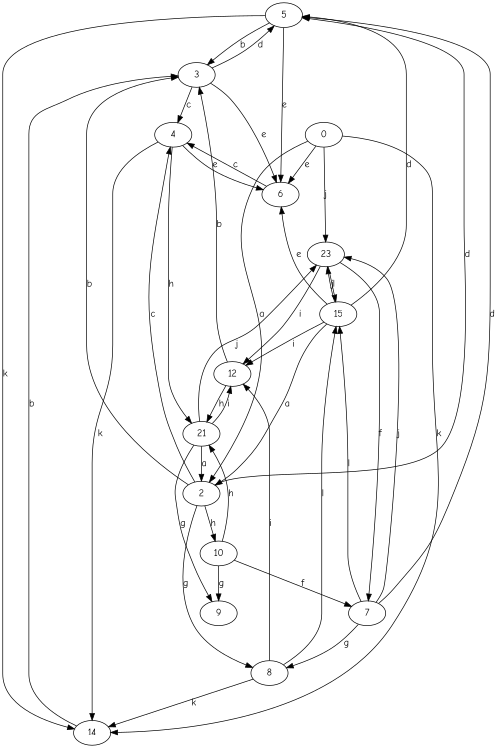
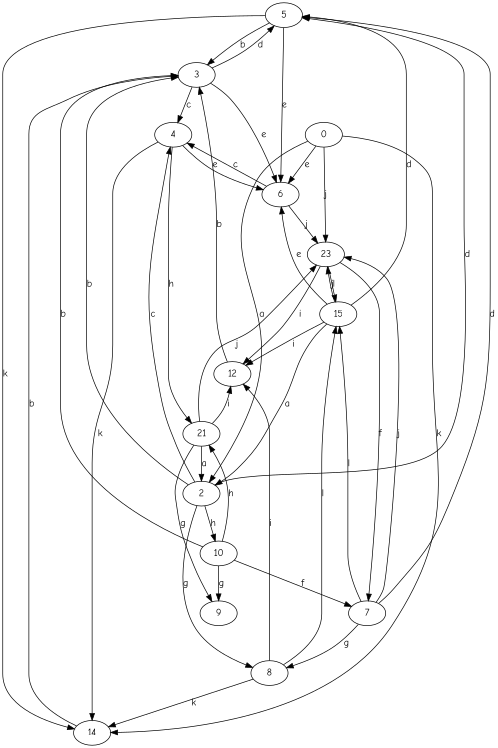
edge "6" -> "23": added, label "j"
edge "10" -> "3": added, label "b"
edge "12" -> "21": removed, label "h"
